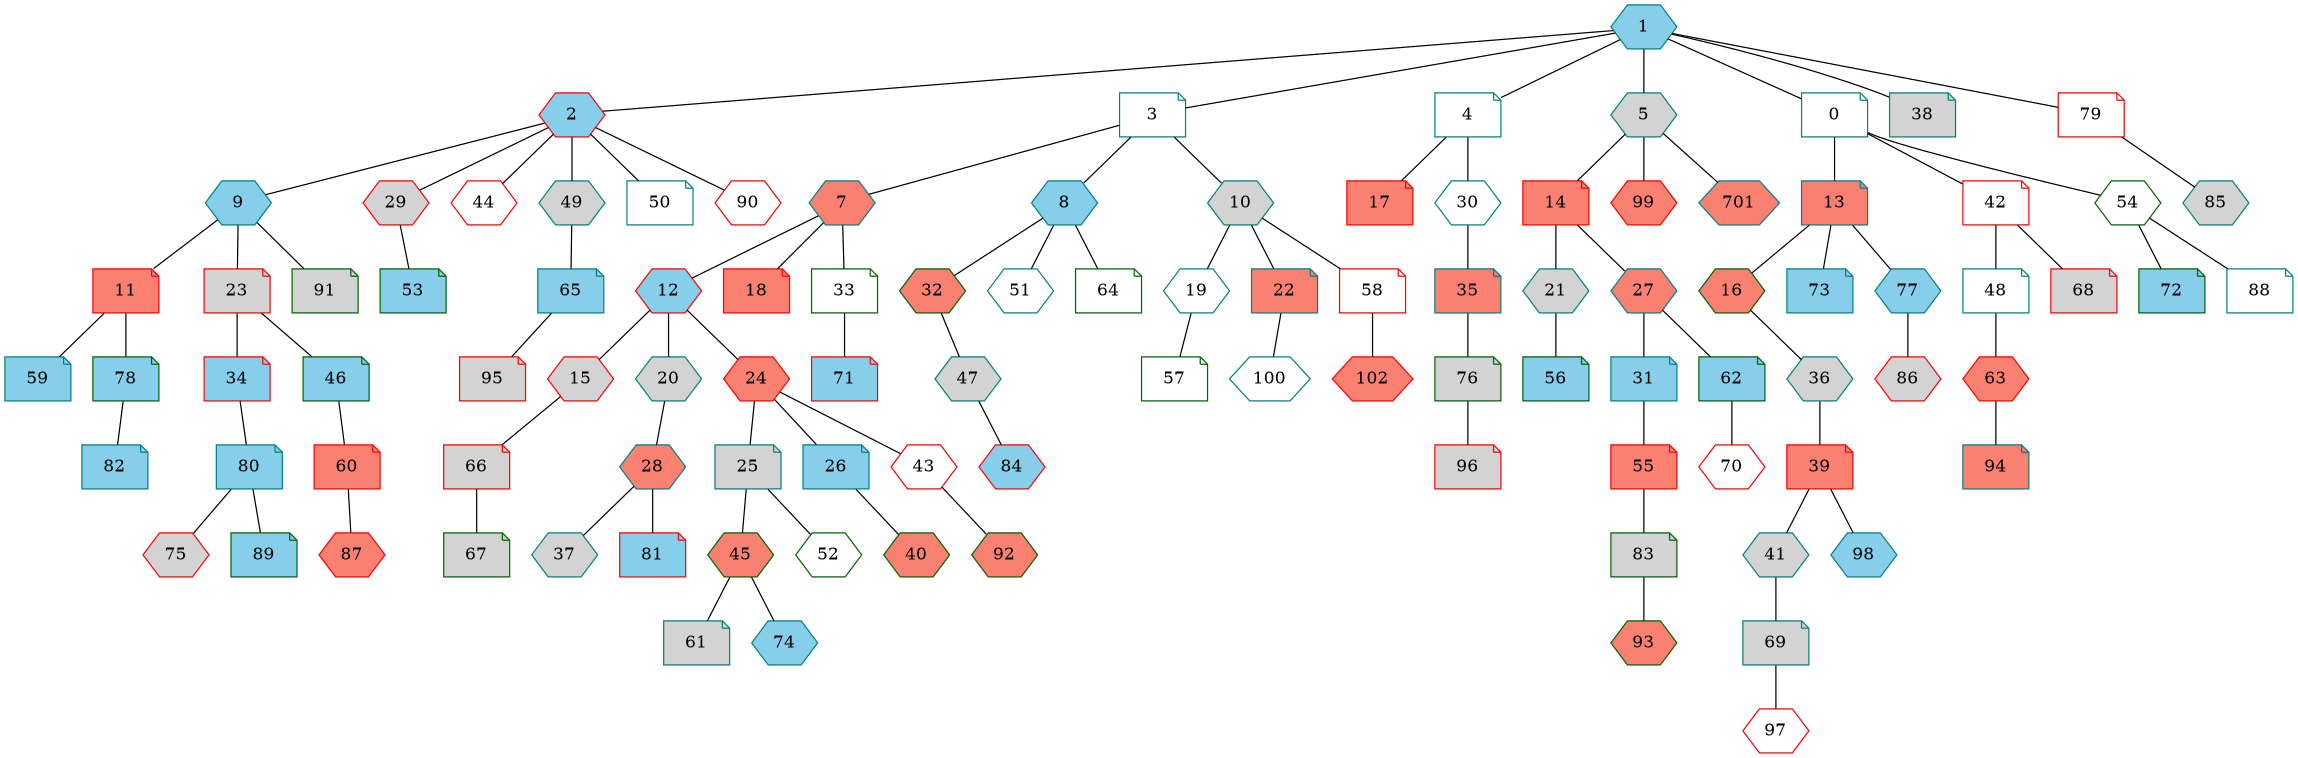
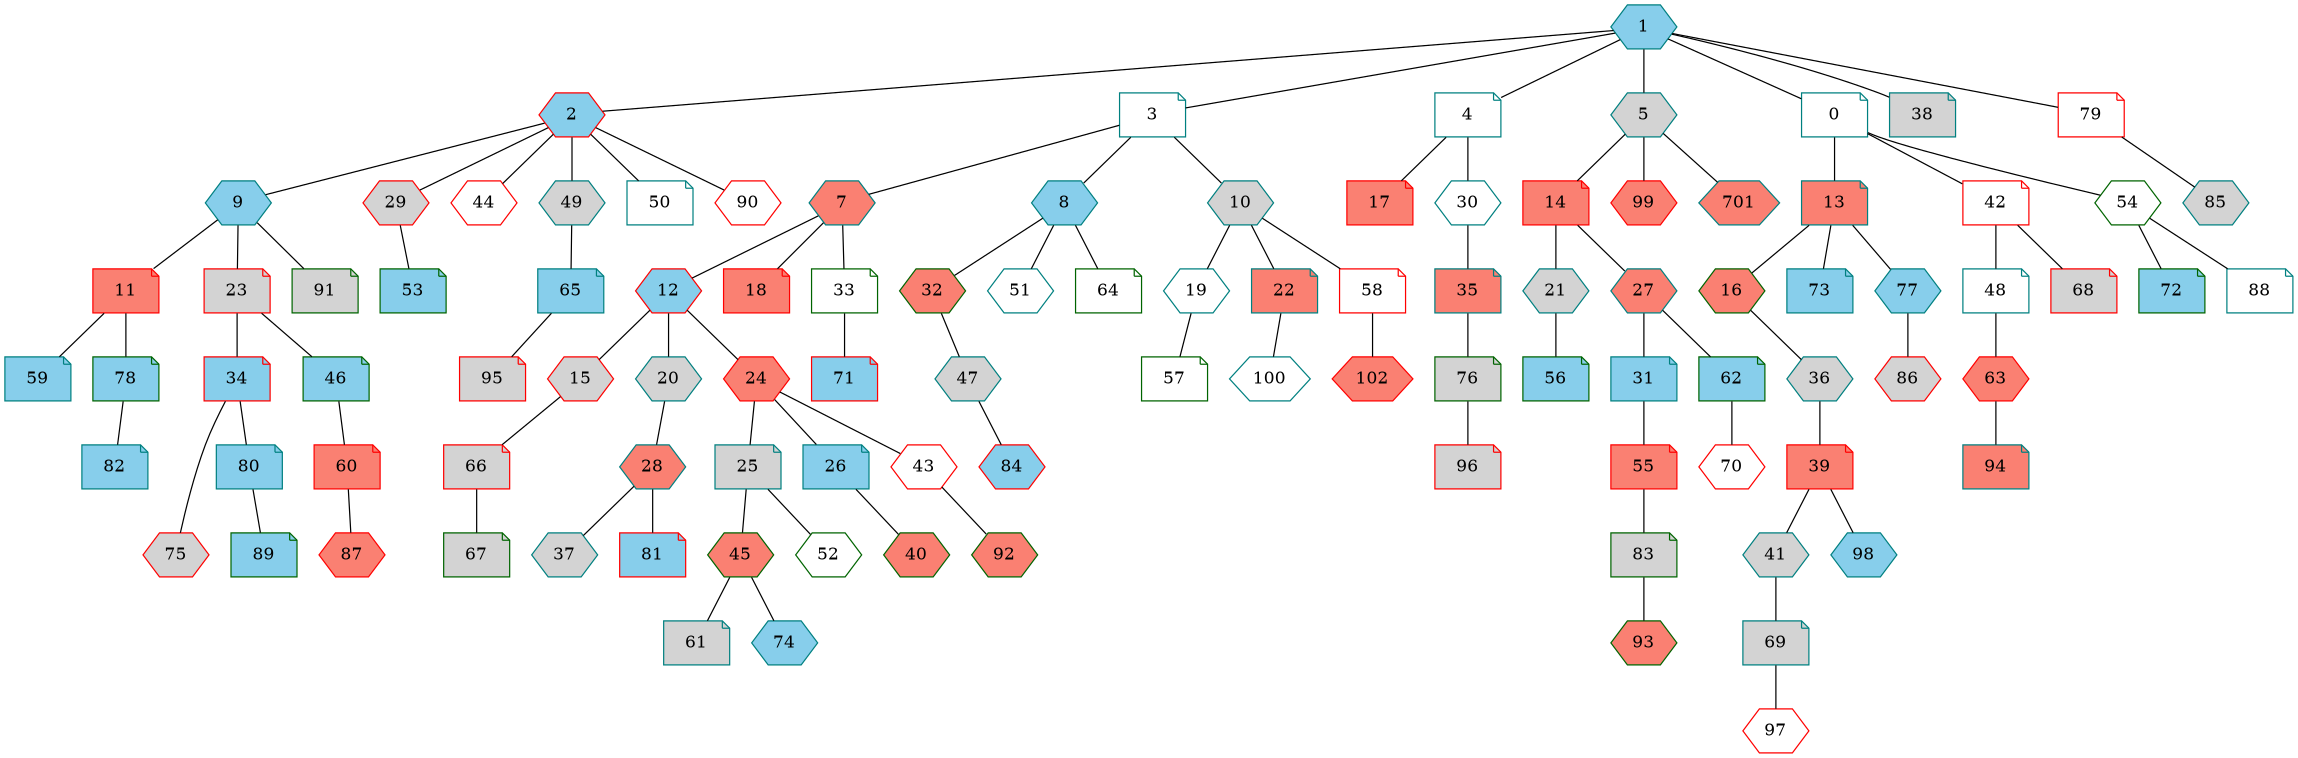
edge "80" -- "75": now "34" -- "75"
